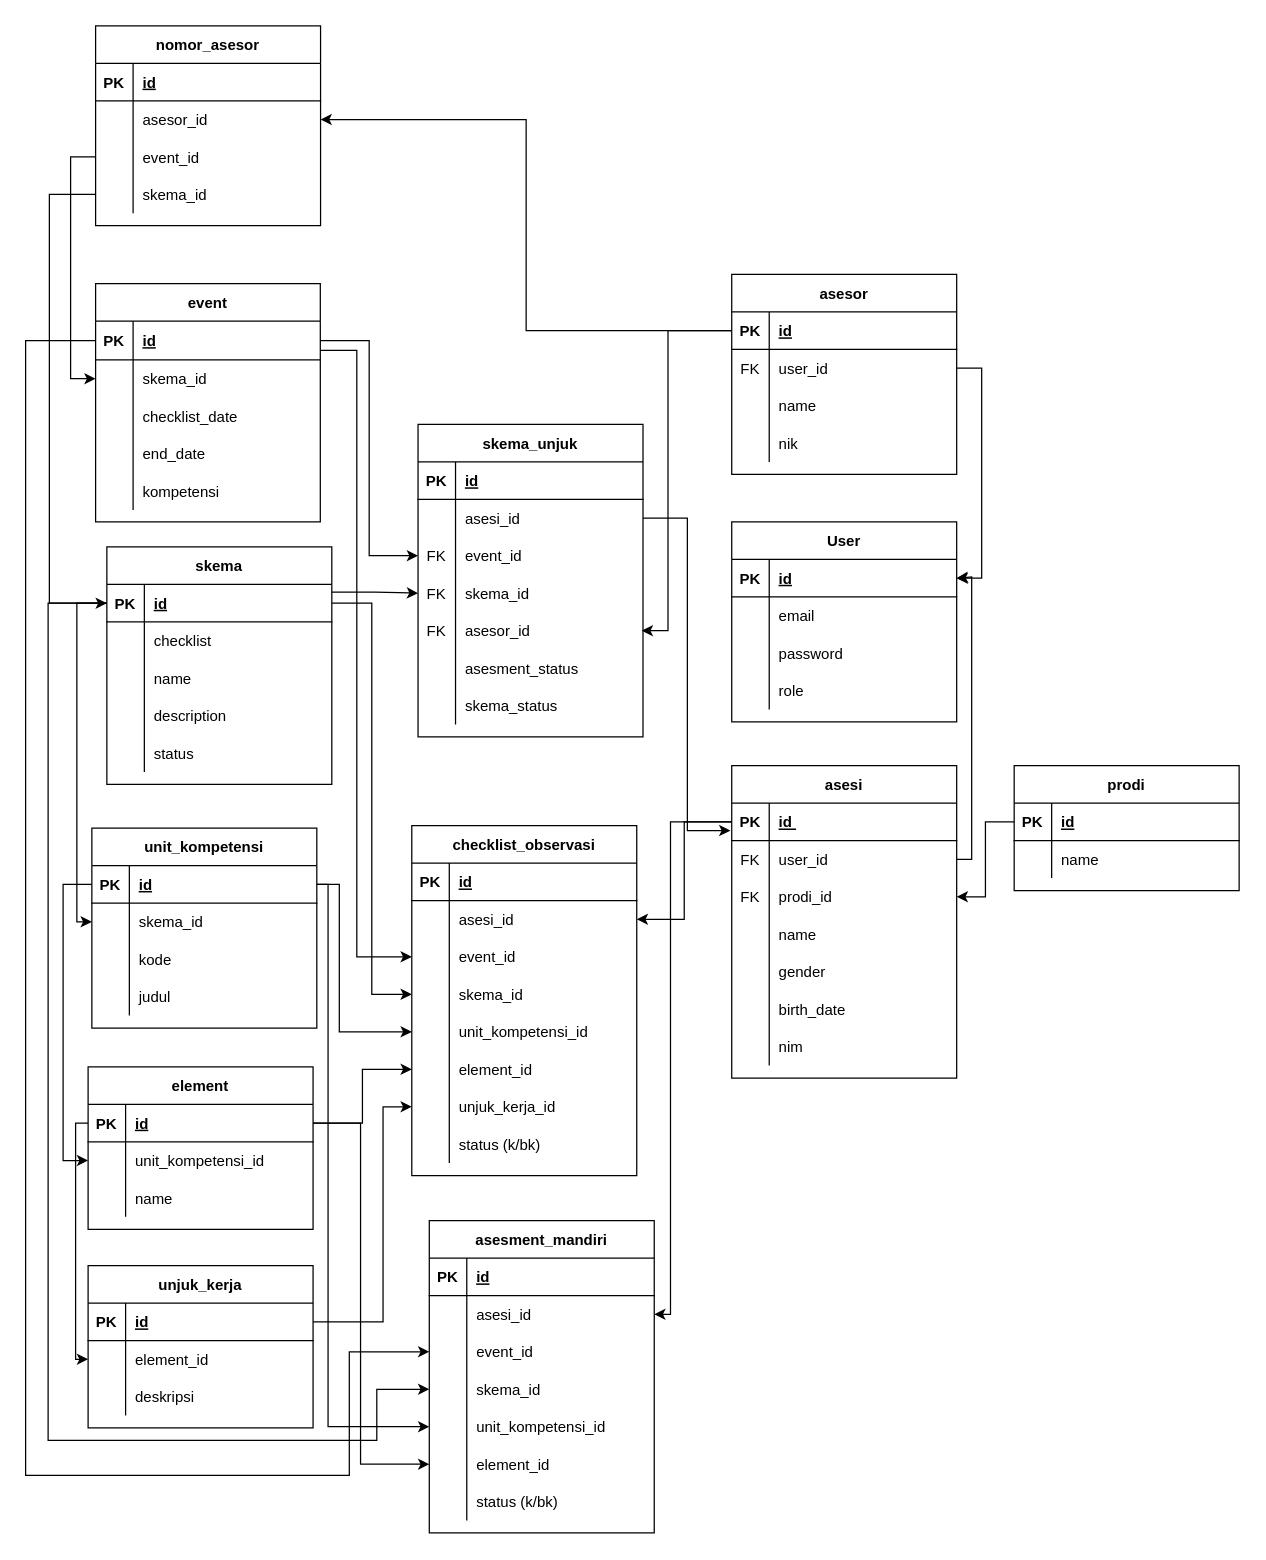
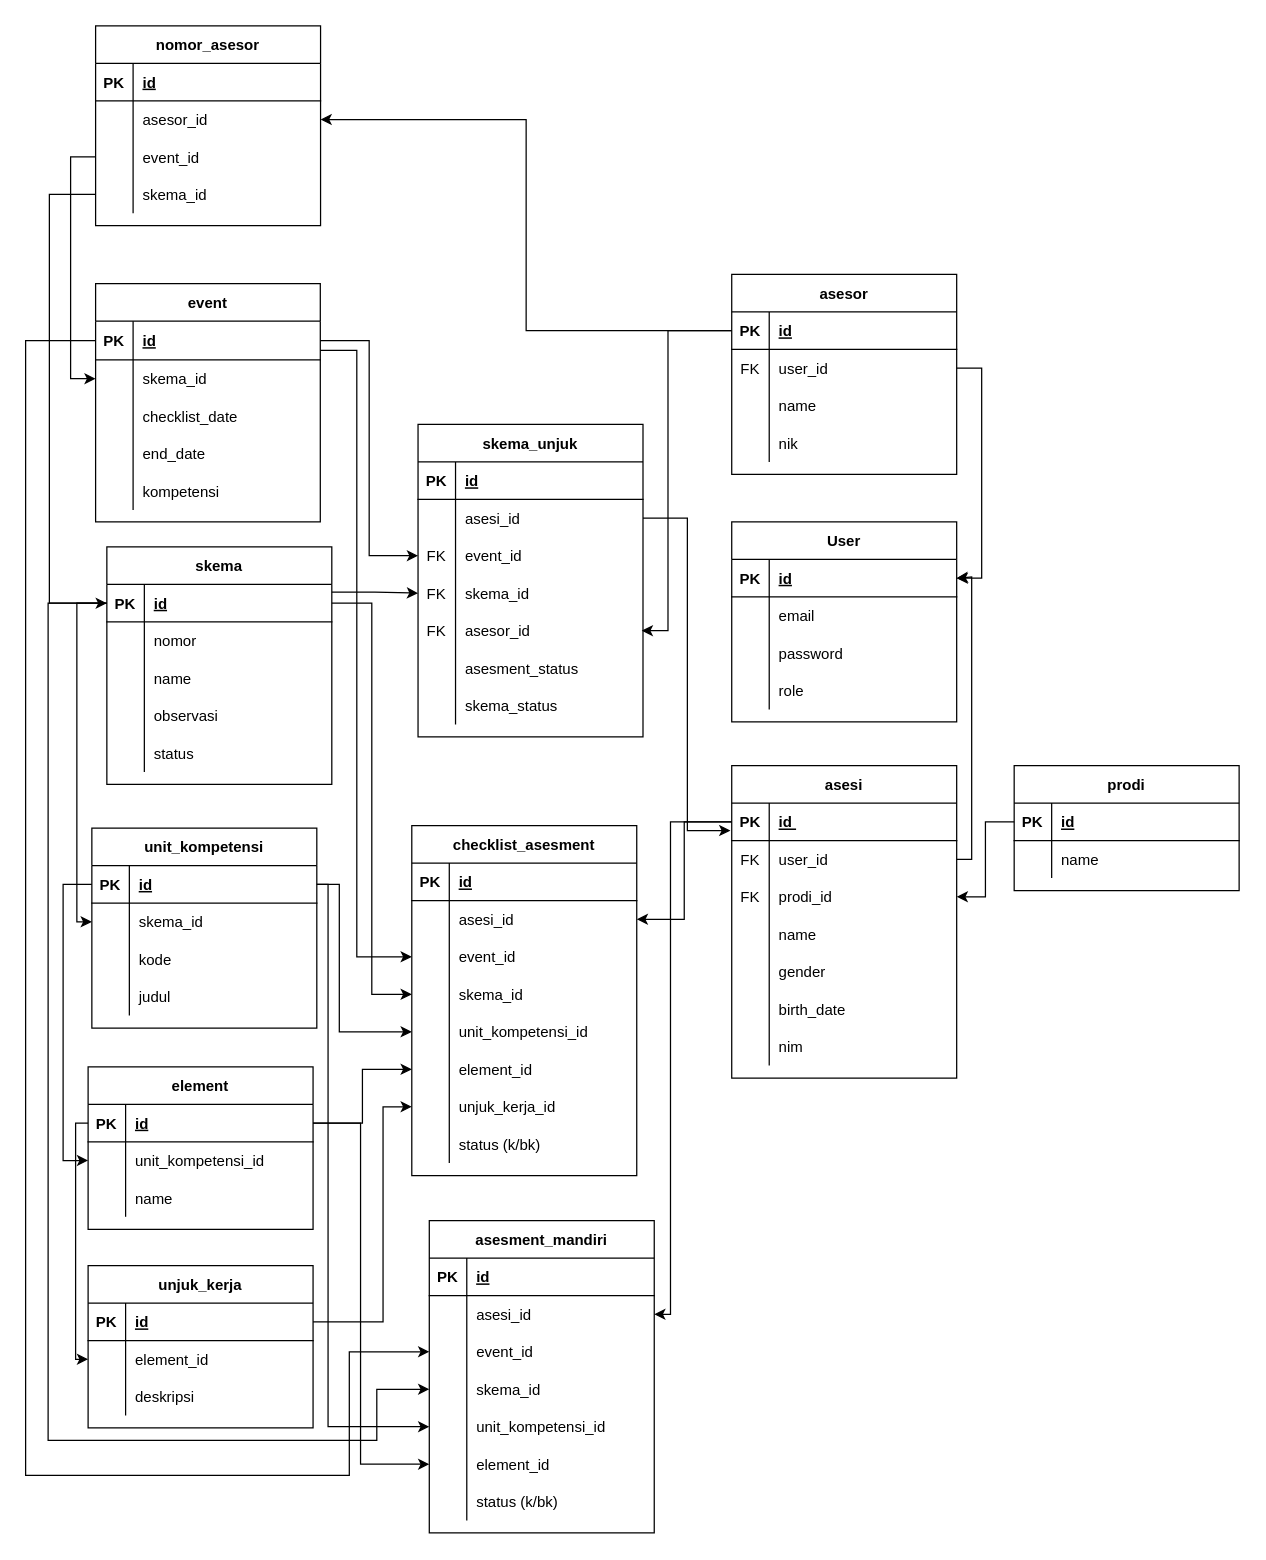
node "checklist": label "checklist" -> "nomor"
node "description": label "description" -> "observasi"
node "checklist_observasi": label "checklist_observasi" -> "checklist_asesment"
